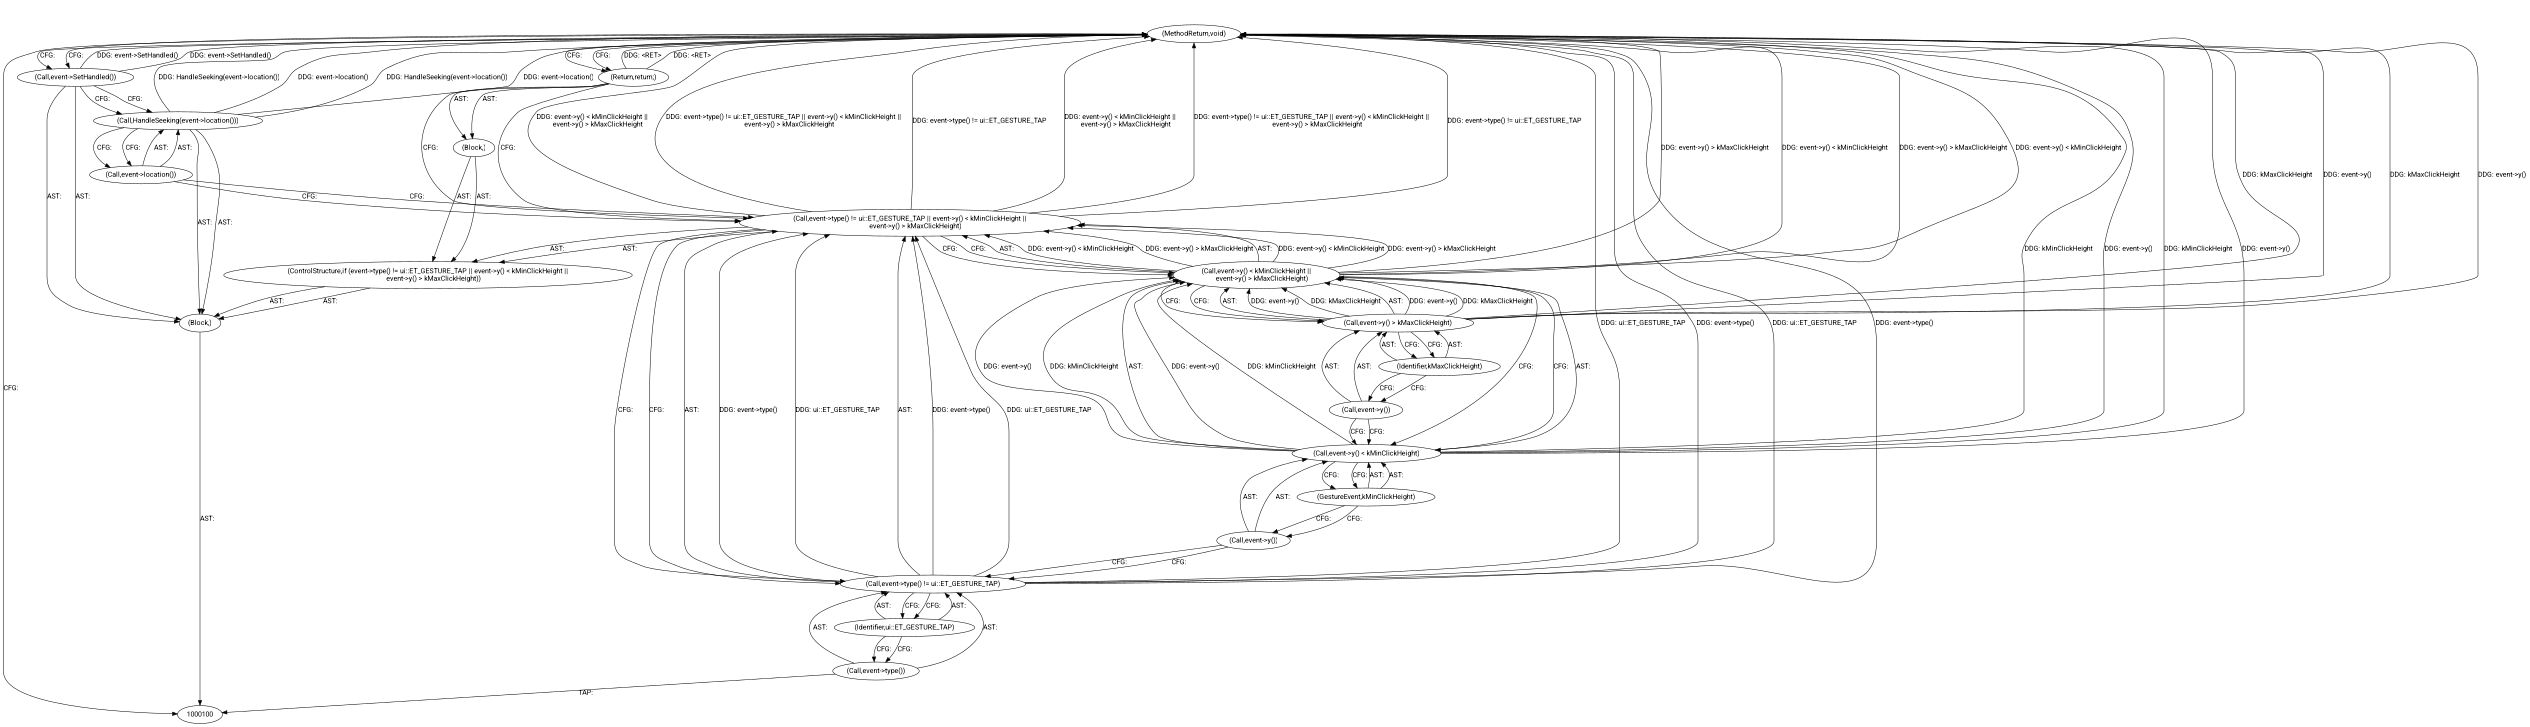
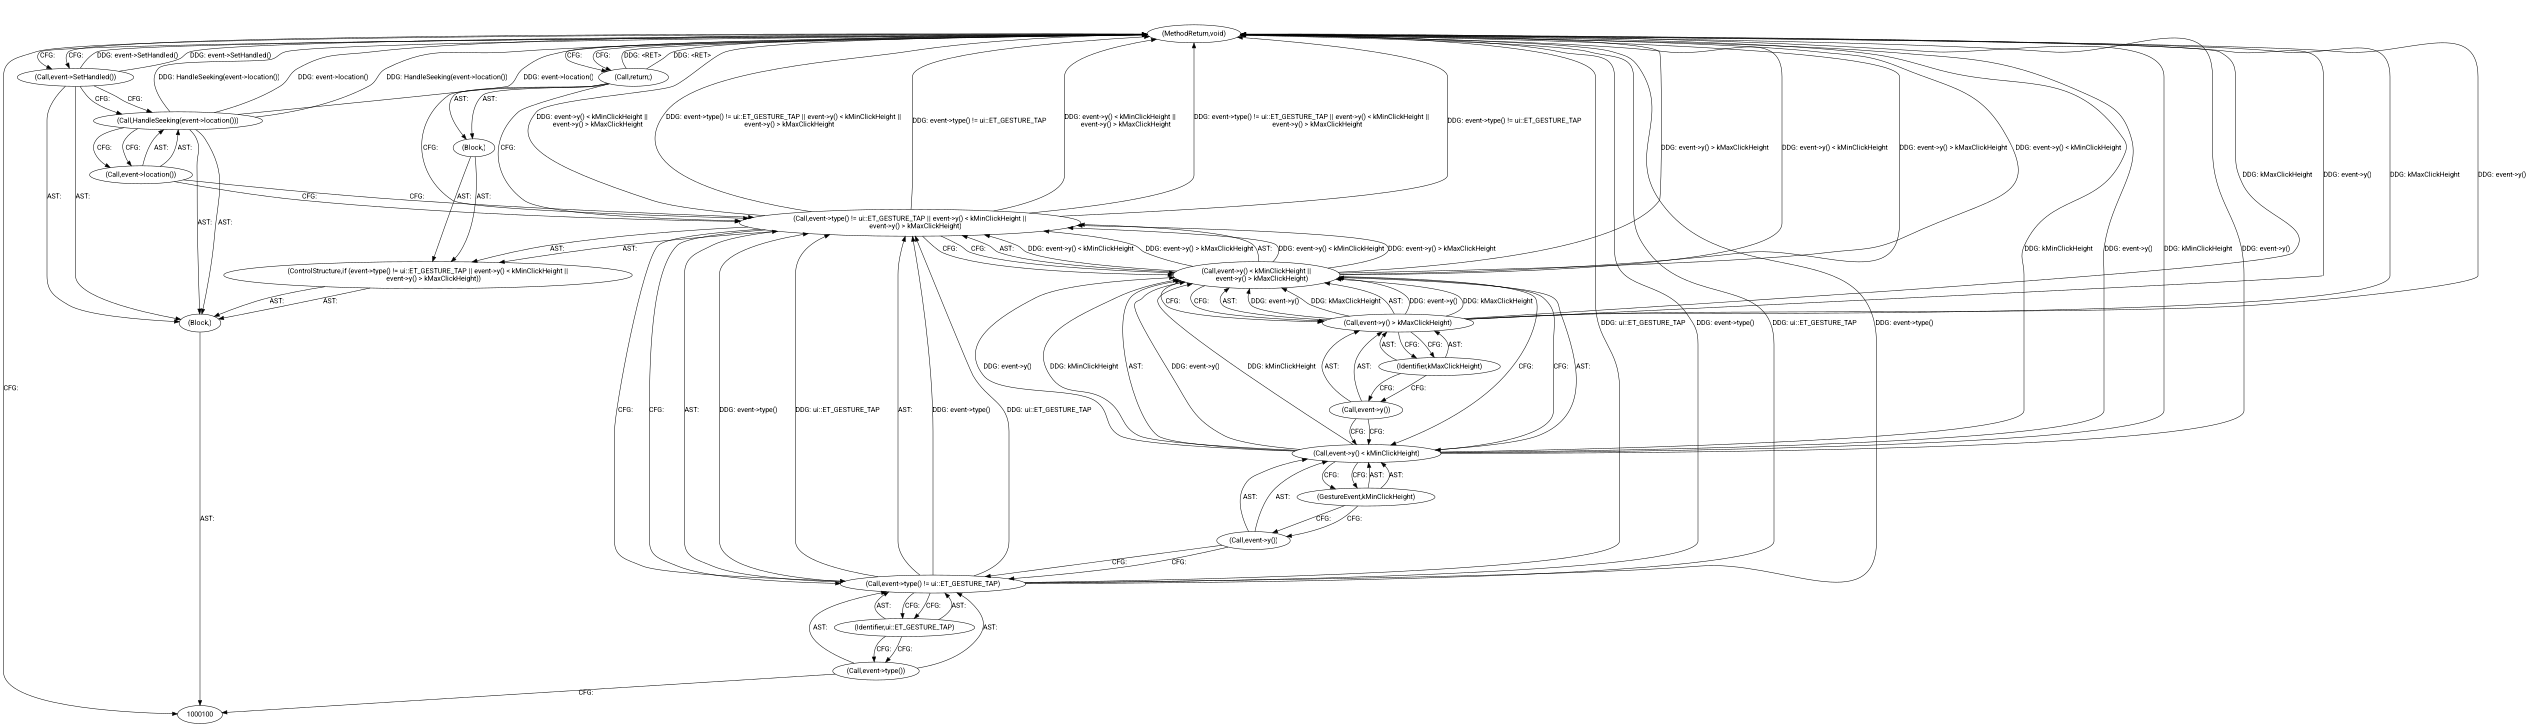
node "(Return,return;)": label "(Return,return;)" -> "(Call,return;)"
edge "(Call,event->type())" -> "1000100": label "TAP: " -> "CFG: "
